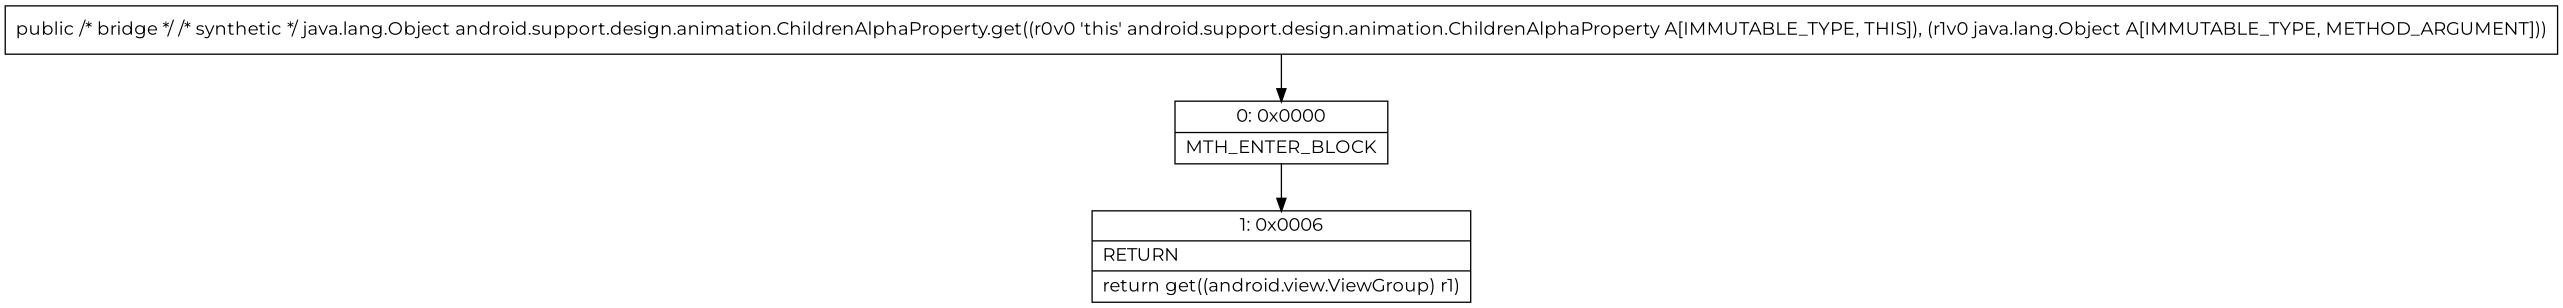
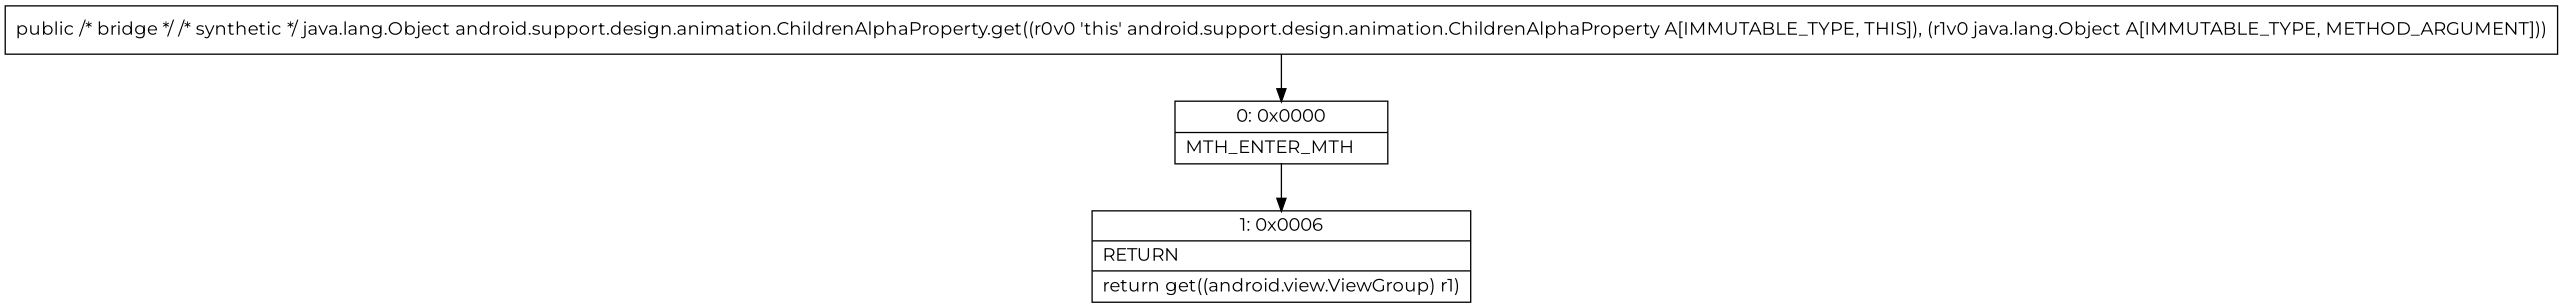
node "0: 0x0000": text "MTH_ENTER_BLOCK" -> "MTH_ENTER_MTH"
